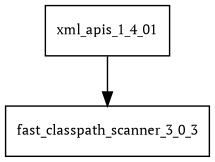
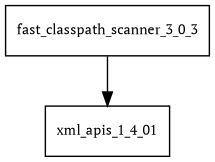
edge "xml_apis_1_4_01" -> "fast_classpath_scanner_3_0_3": reversed
